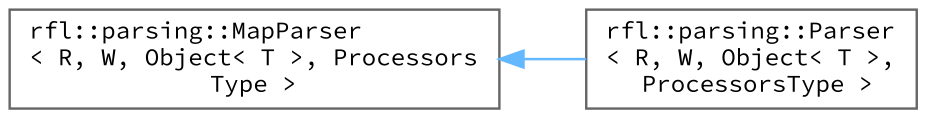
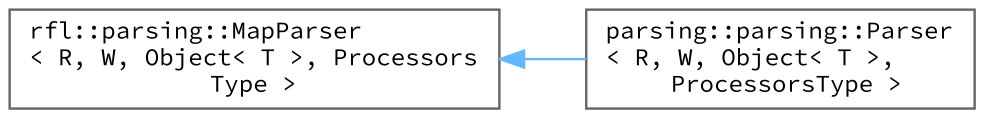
node "rfl::parsing::Parser < R, W, Object< T >, ProcessorsType >": label "rfl::parsing::Parser < R, W, Object< T >, ProcessorsType >" -> "parsing::parsing::Parser < R, W, Object< T >, ProcessorsType >"
